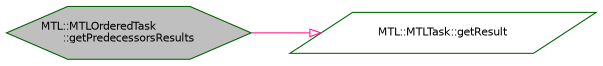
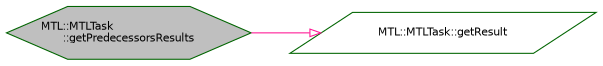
node "MTL::MTLOrderedTask ::getPredecessorsResults": label "MTL::MTLOrderedTask ::getPredecessorsResults" -> "MTL::MTLTask ::getPredecessorsResults"
